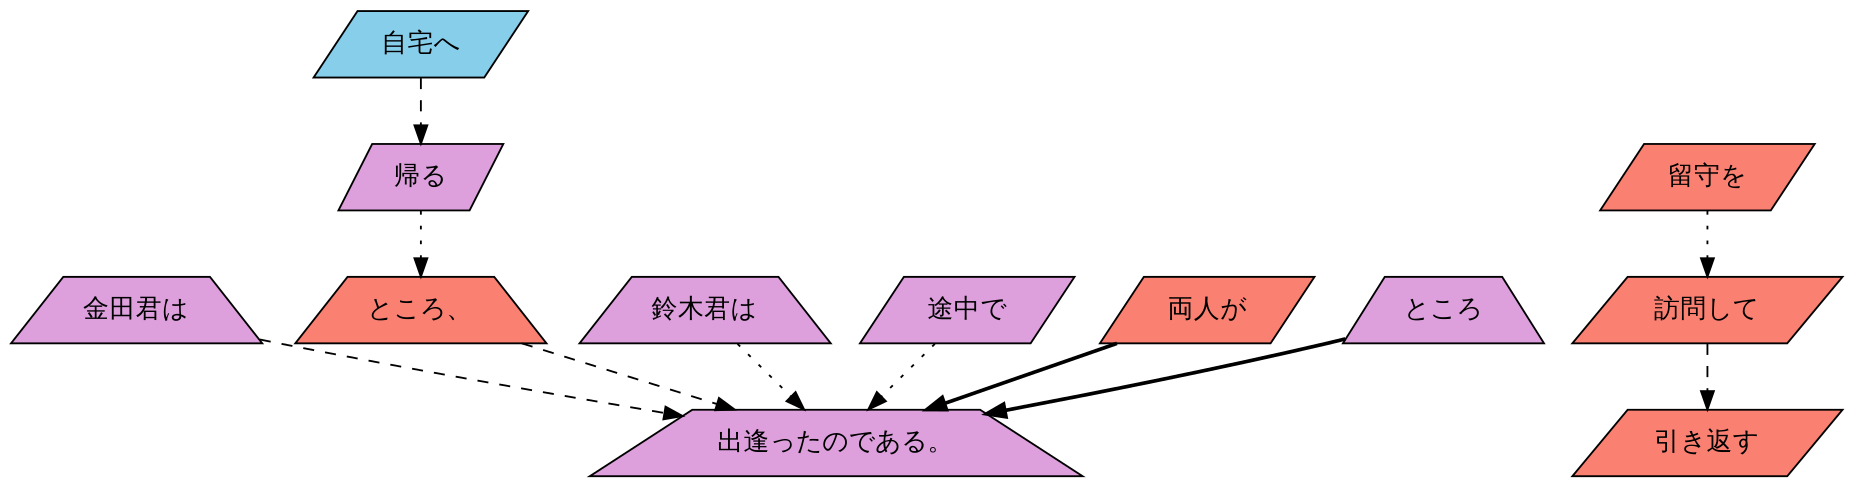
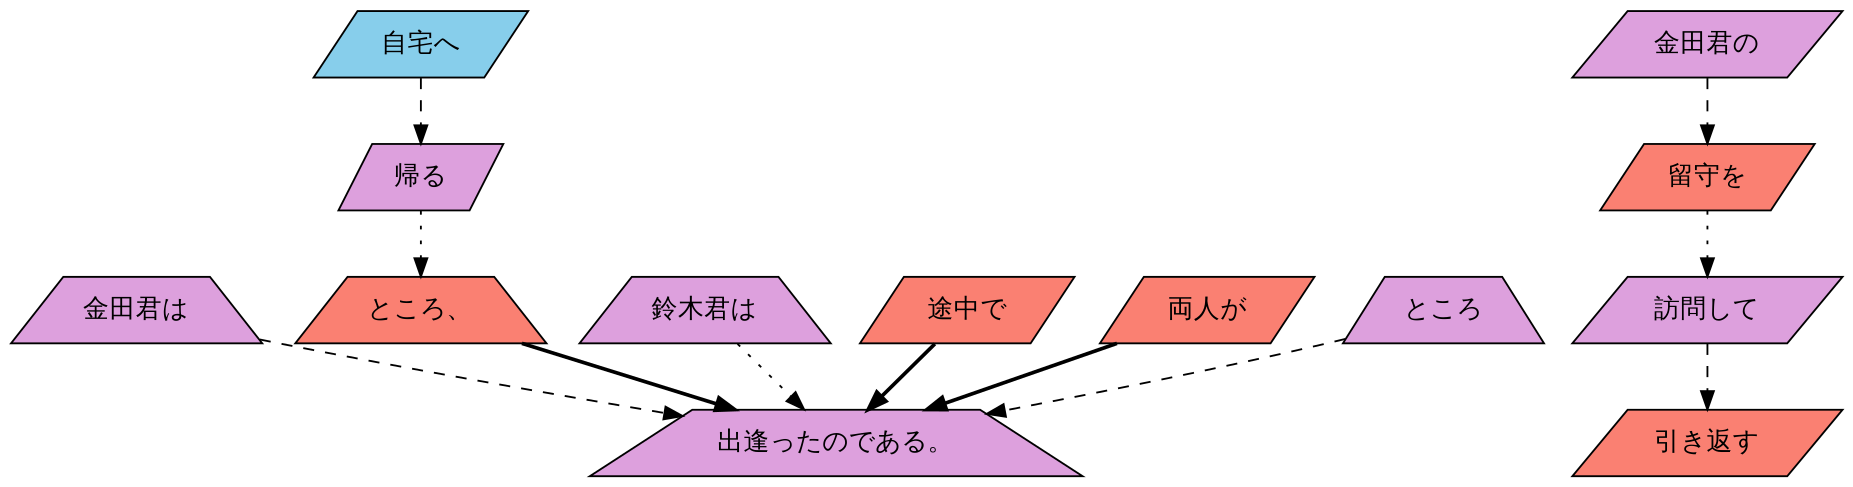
node "金田君の": added
node "途中で": fillcolor plum -> salmon
node "訪問して": fillcolor salmon -> plum
edge "途中で" -> "出逢ったのである。": style dotted -> bold
edge "ところ、" -> "出逢ったのである。": style dashed -> bold
edge "ところ" -> "出逢ったのである。": style bold -> dashed
